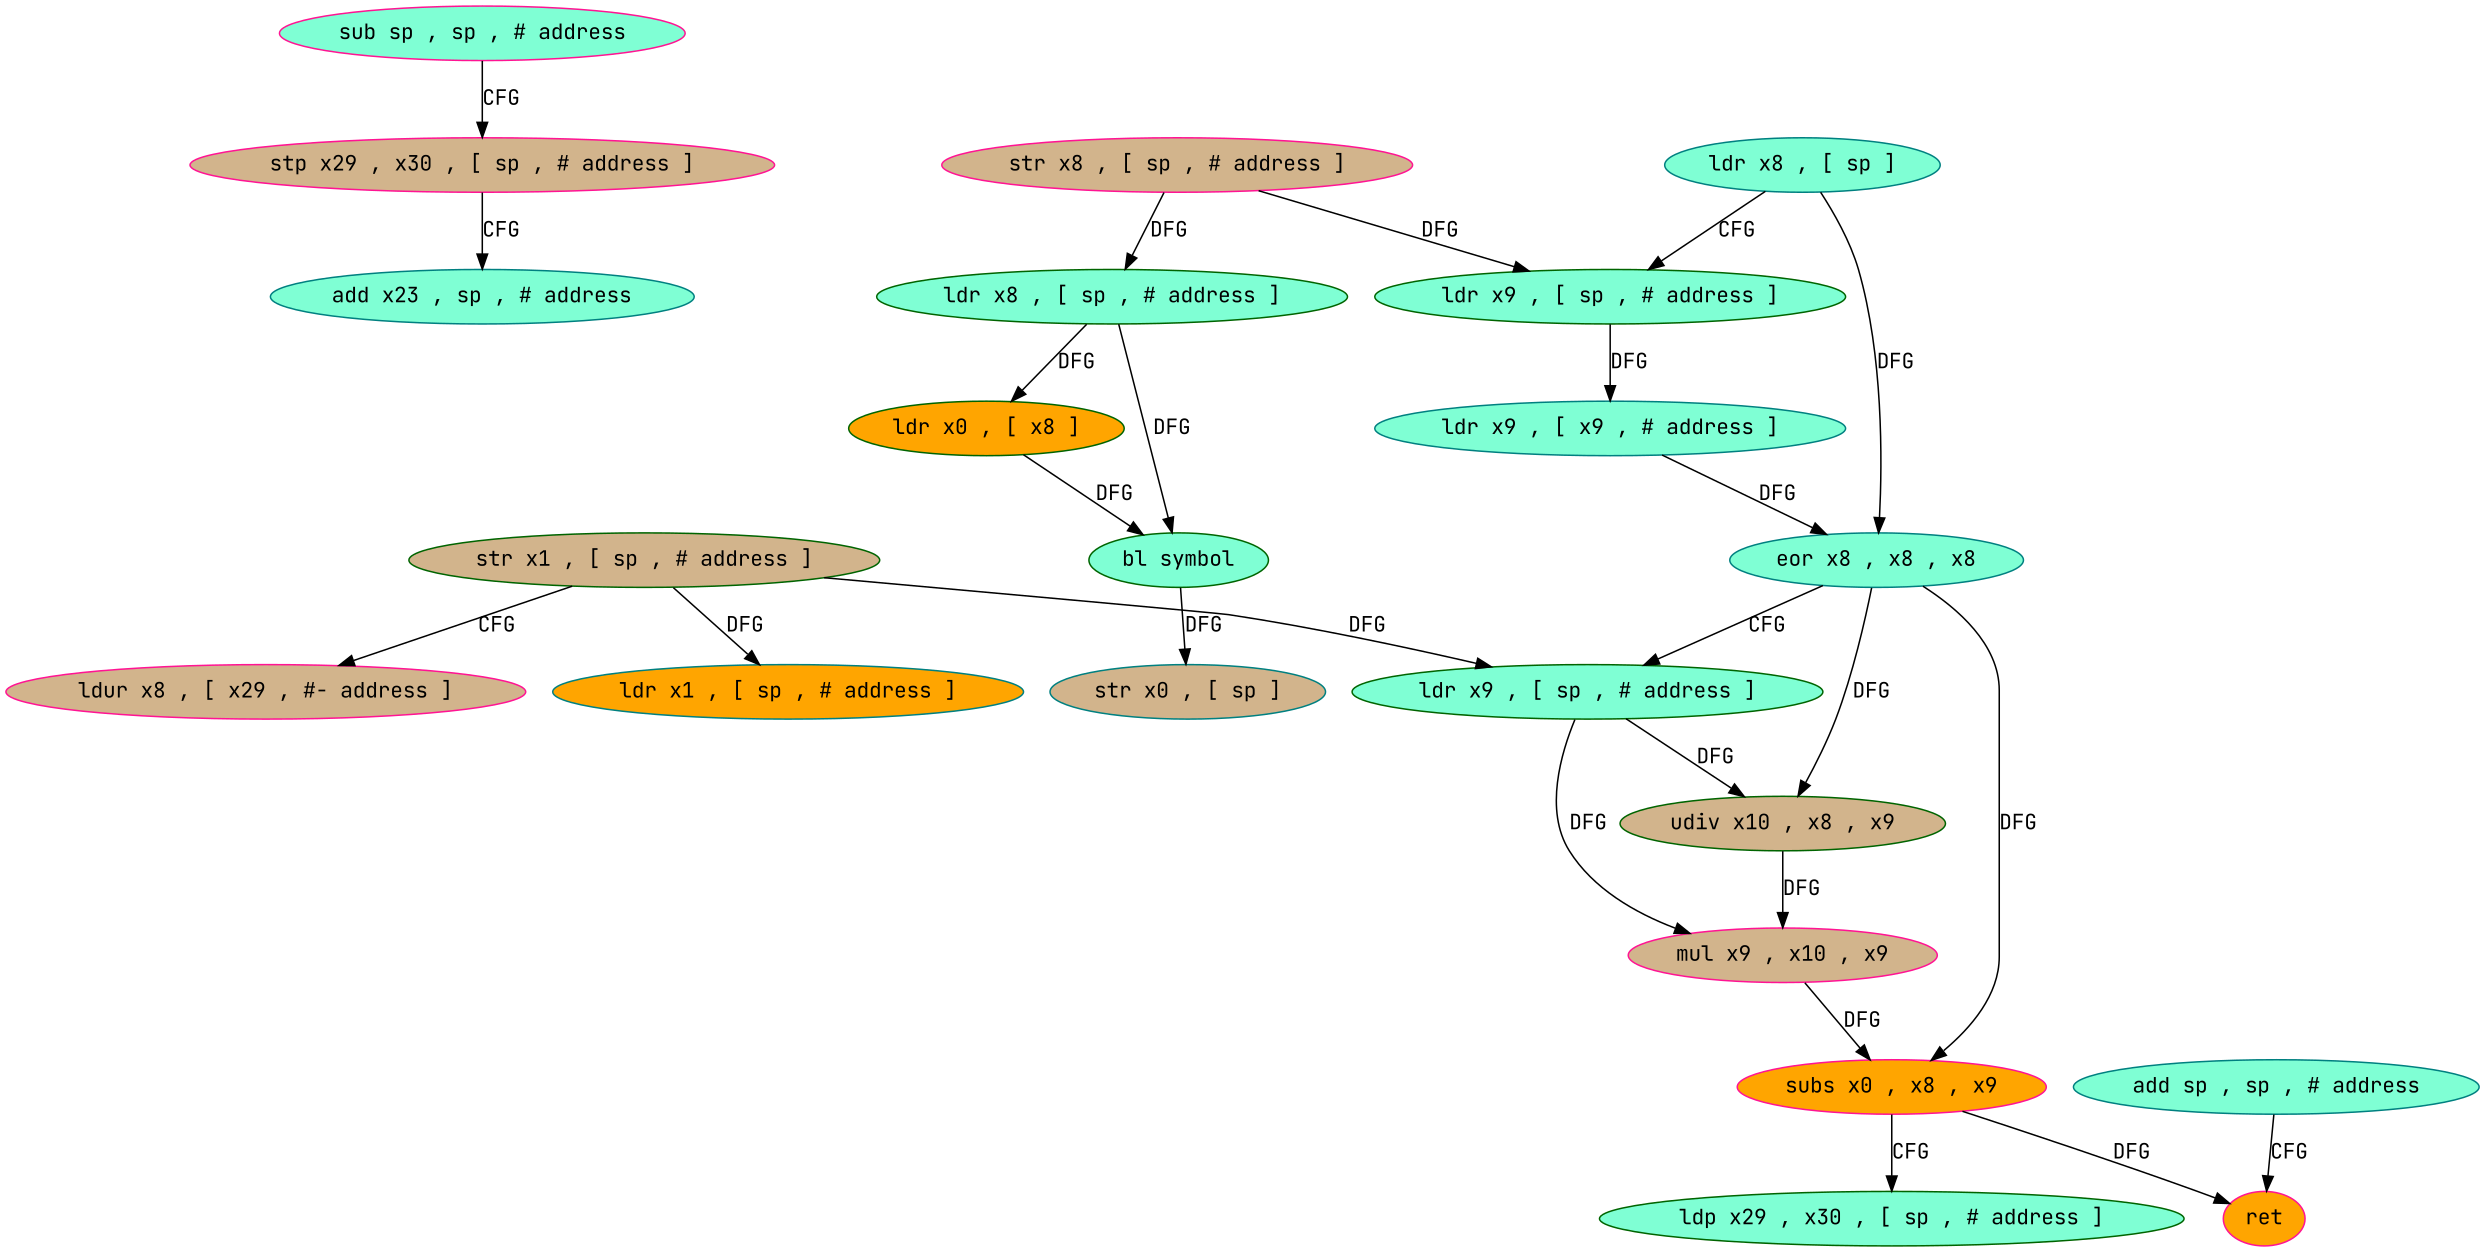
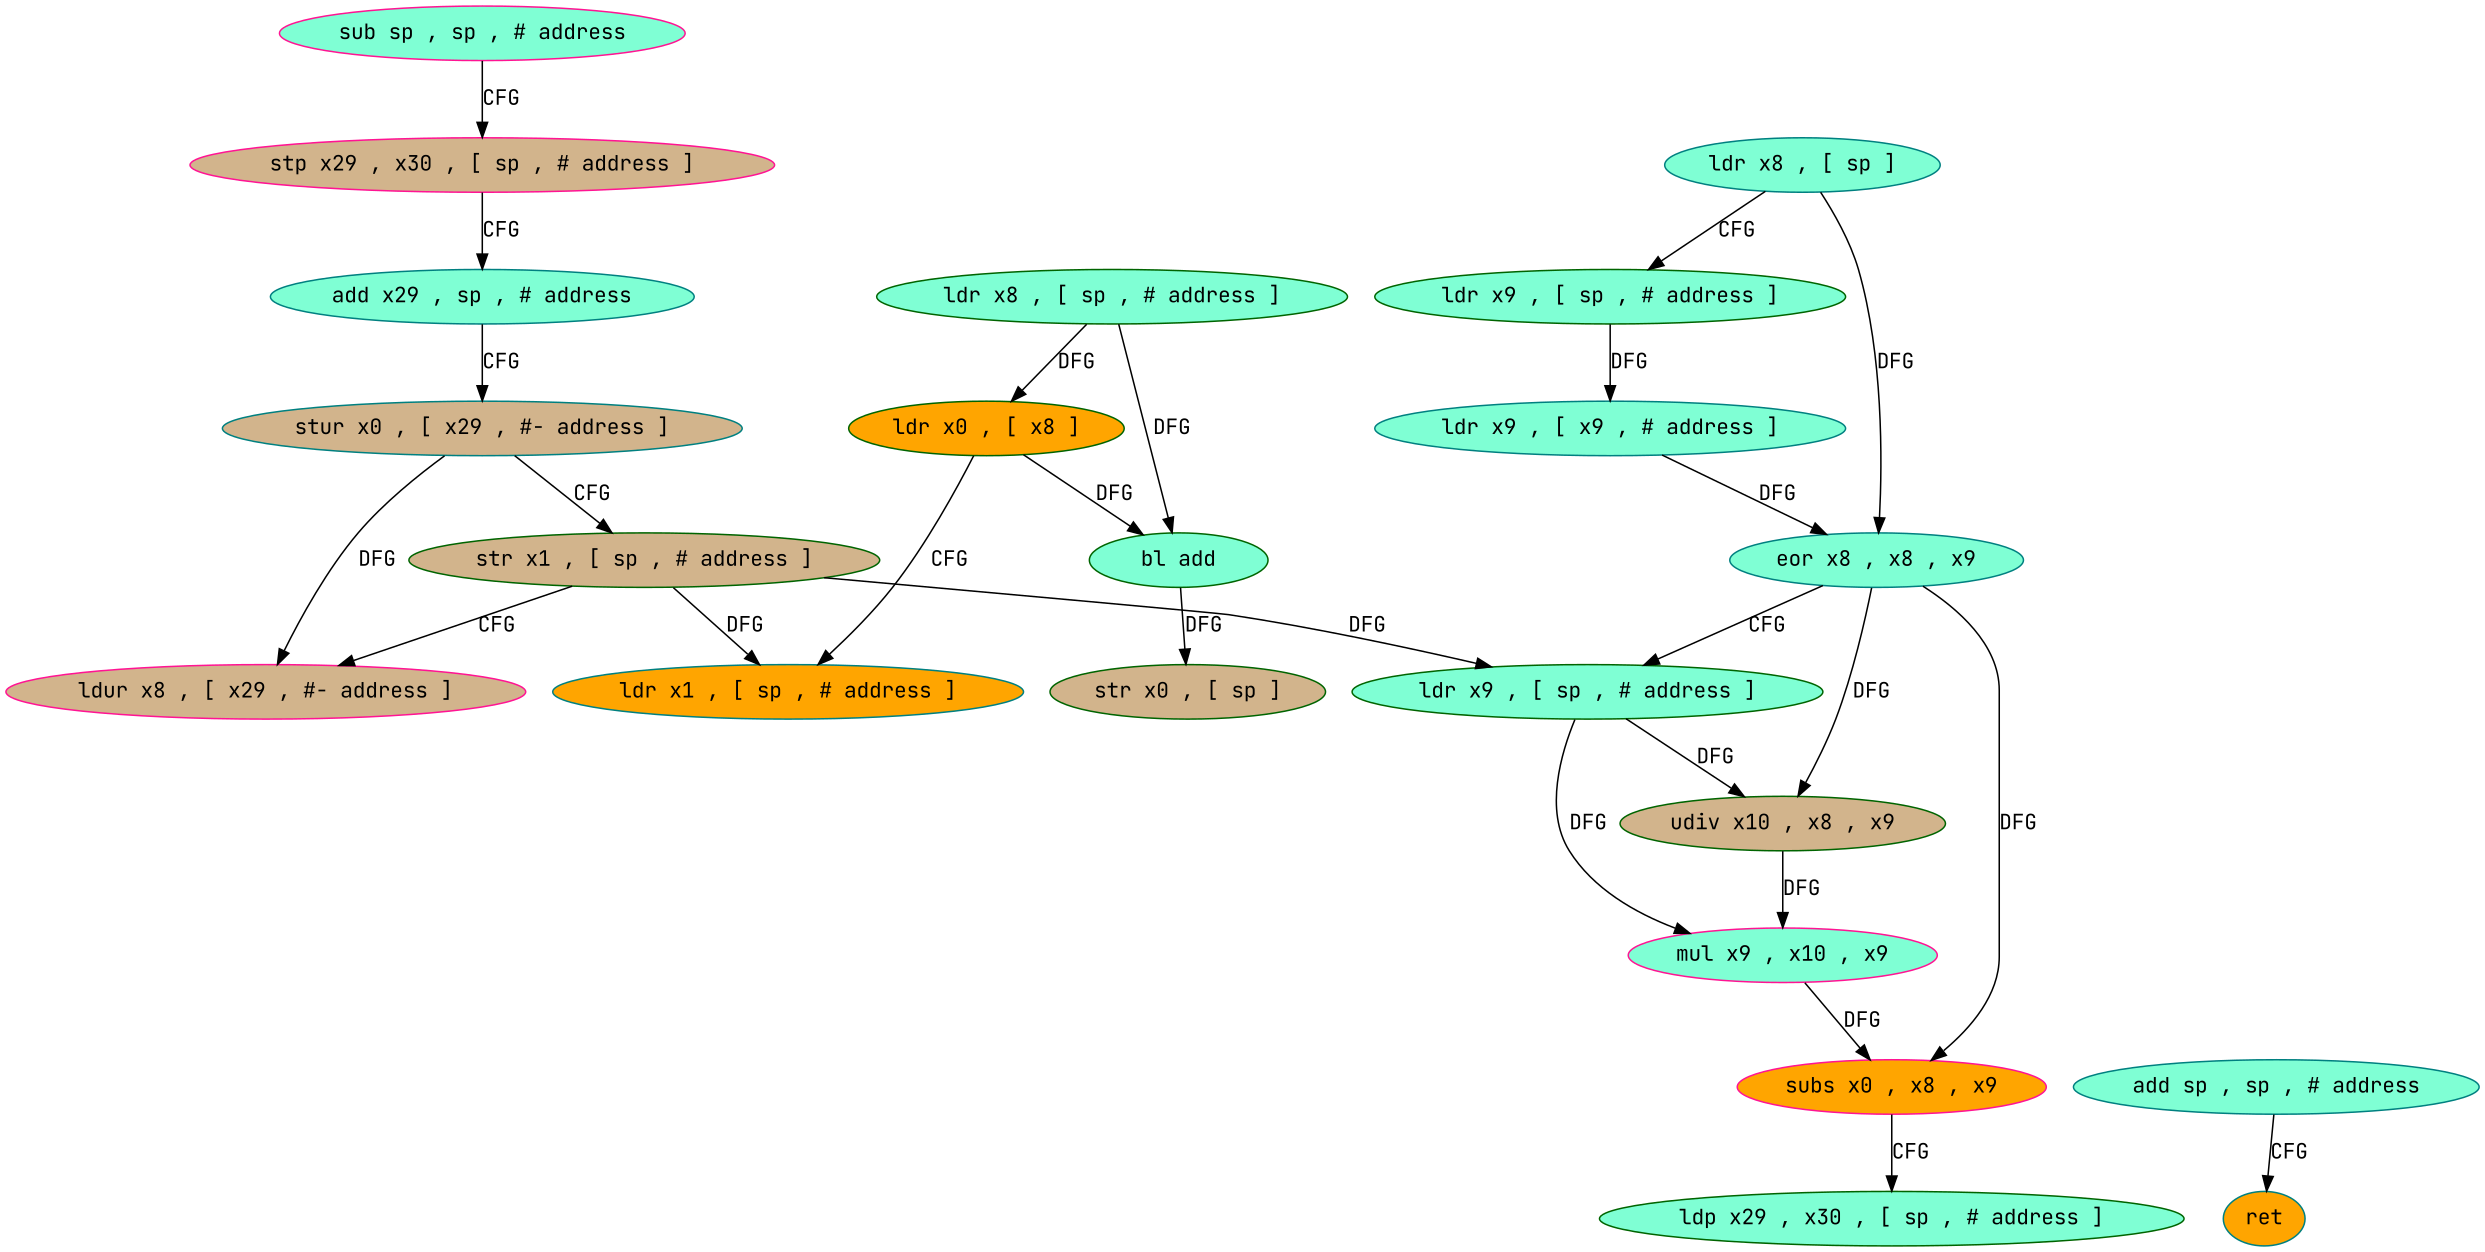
node "str x8 , [ sp , # address ]": removed
node "add x23 , sp , # address": label "add x23 , sp , # address" -> "add x29 , sp , # address"
node "stur x0 , [ x29 , #- address ]": added
node "bl symbol": label "bl symbol" -> "bl add"
node "eor x8 , x8 , x8": label "eor x8 , x8 , x8" -> "eor x8 , x8 , x9"
edge "ldr x0 , [ x8 ]" -> "ldr x1 , [ sp , # address ]": added, label "CFG"
node "str x0 , [ sp ]": color teal -> darkgreen
node "mul x9 , x10 , x9": fillcolor tan -> aquamarine
edge "subs x0 , x8 , x9" -> "ret": removed, label "DFG"
node "ret": color deeppink -> teal
